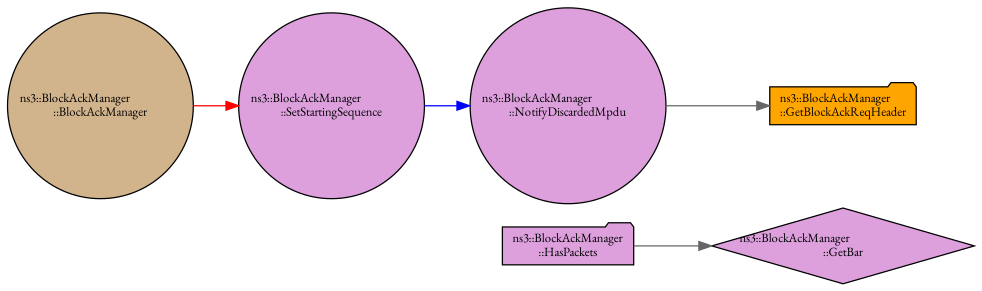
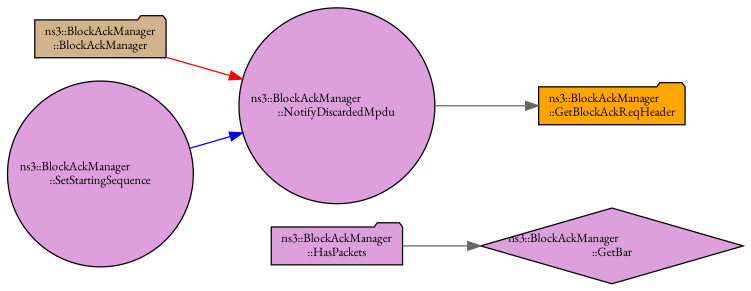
node "ns3::BlockAckManager ::BlockAckManager": shape circle -> folder
edge "ns3::BlockAckManager ::BlockAckManager" -> "ns3::BlockAckManager ::SetStartingSequence": now "ns3::BlockAckManager ::BlockAckManager" -> "ns3::BlockAckManager ::NotifyDiscardedMpdu"
